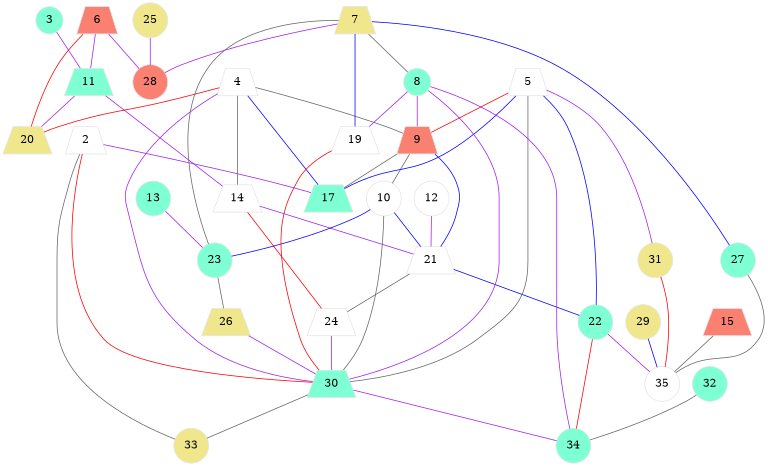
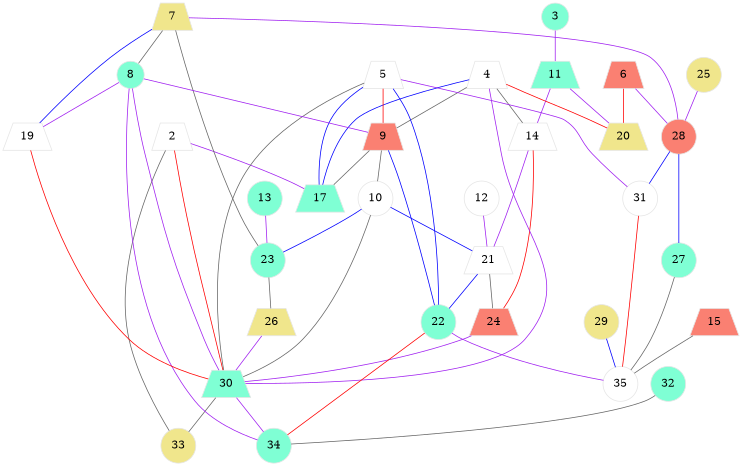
edge "6" -- "11": removed
edge "7" -- "27": now "28" -- "27"
edge "28" -- "31": added
edge "9" -- "21": now "9" -- "22"
node "31": fillcolor khaki -> white
node "24": fillcolor white -> salmon
